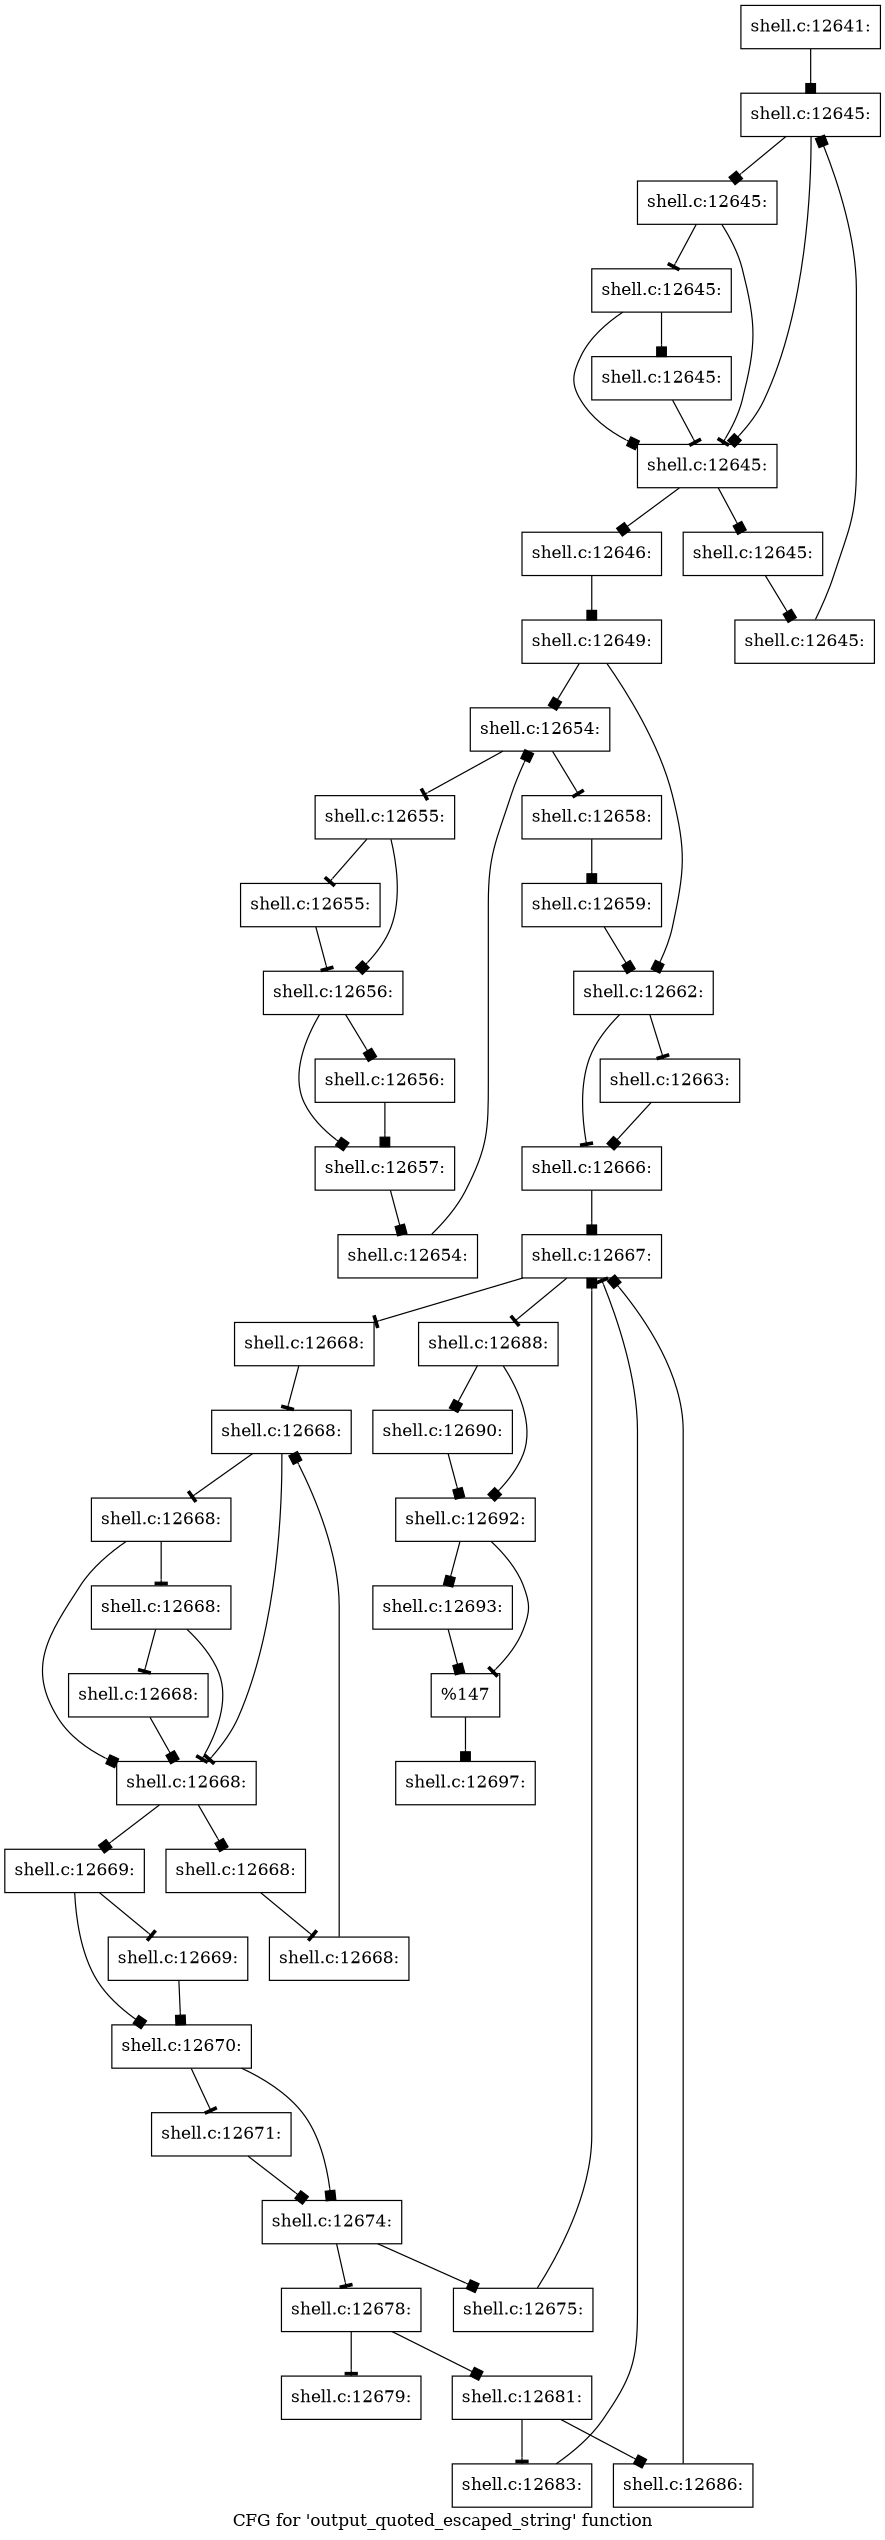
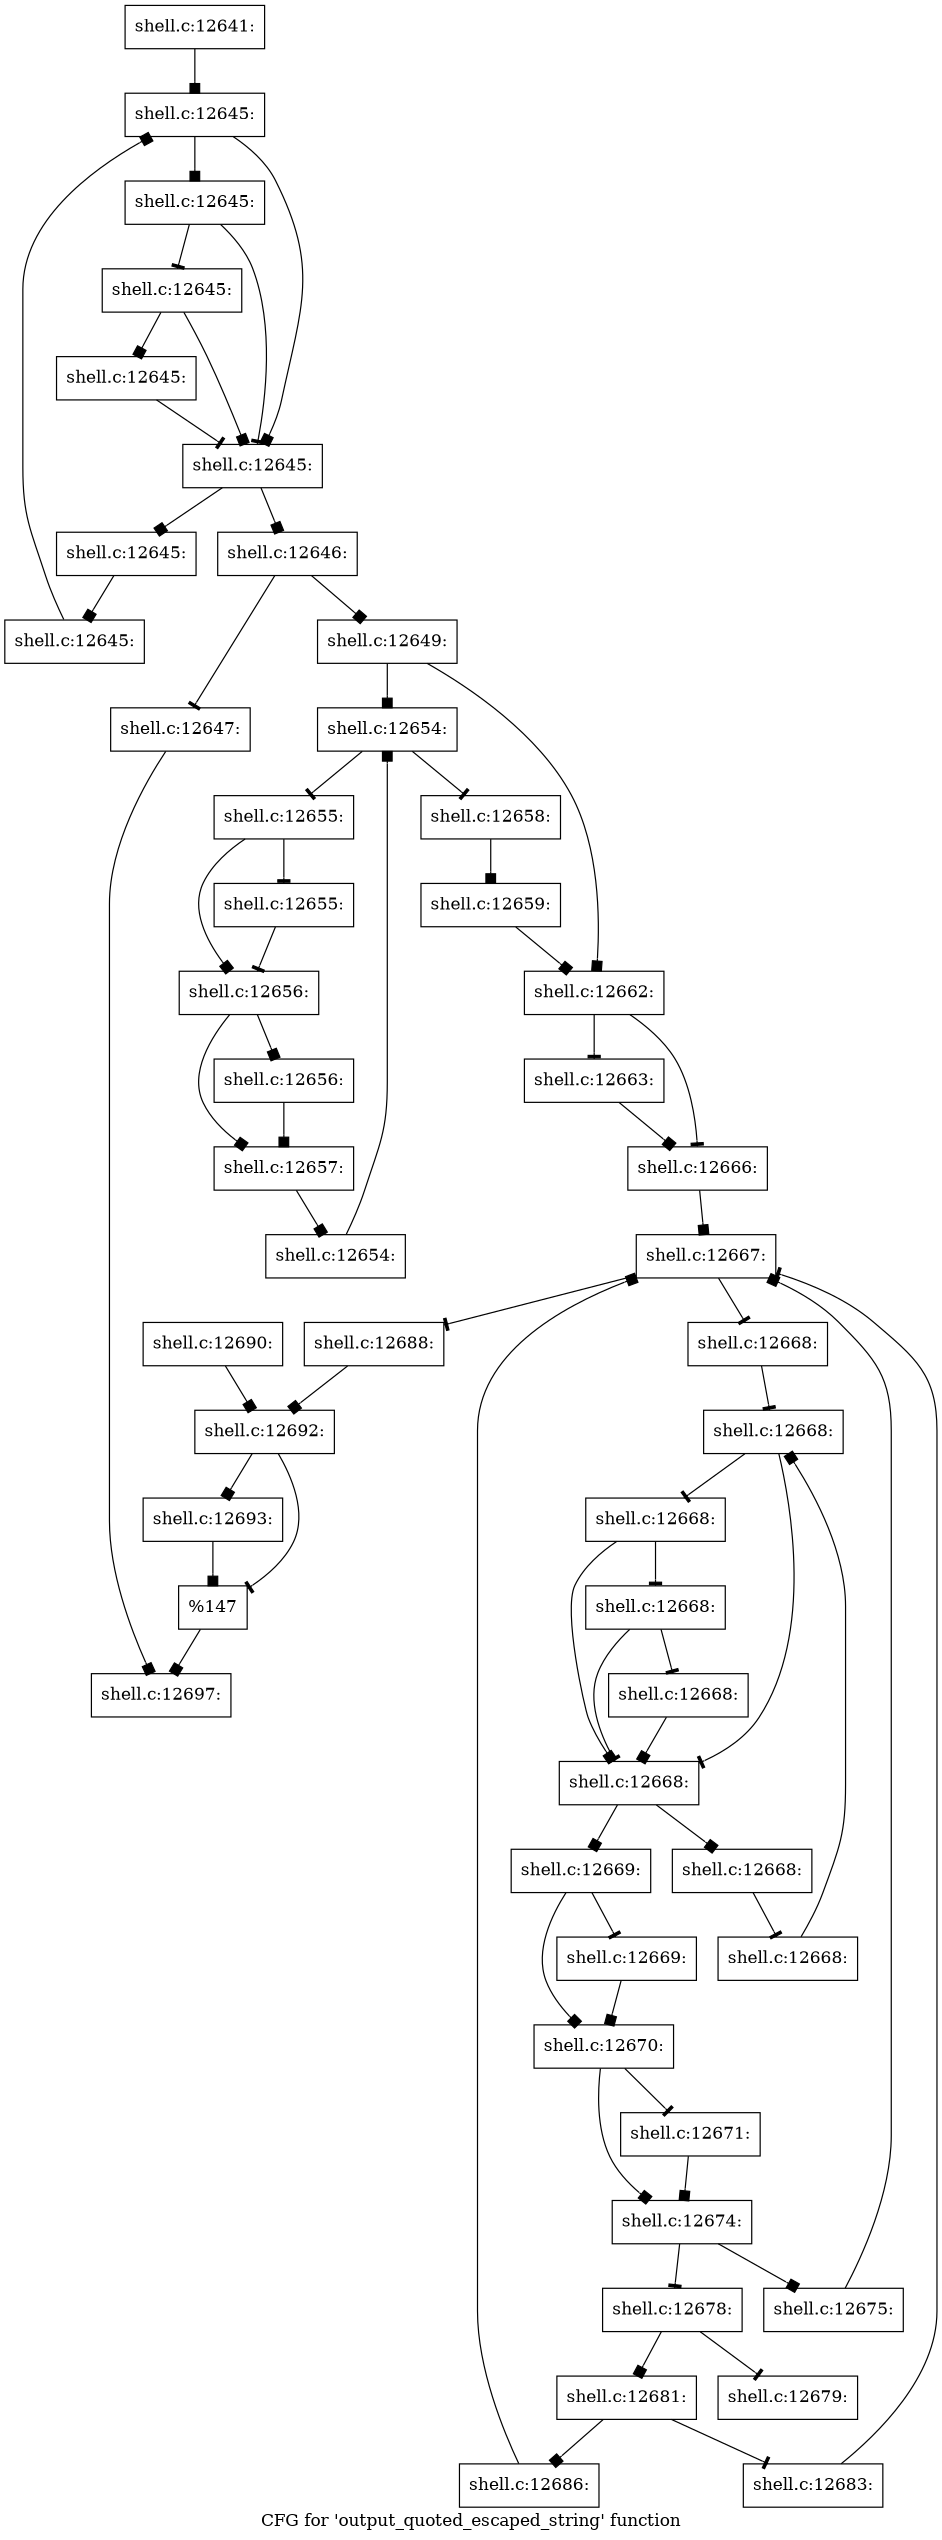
node "shell.c:12647:": added
edge "shell.c:12688:" -> "shell.c:12690:": removed
